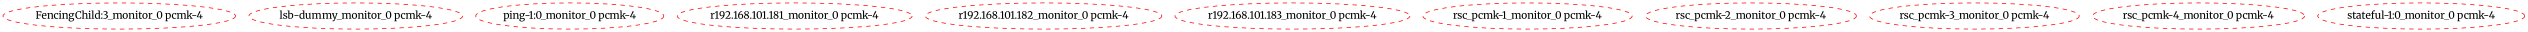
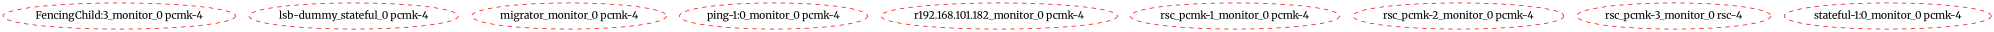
node "lsb-dummy_monitor_0 pcmk-4": label "lsb-dummy_monitor_0 pcmk-4" -> "lsb-dummy_stateful_0 pcmk-4"
node "migrator_monitor_0 pcmk-4": added
node "r192.168.101.181_monitor_0 pcmk-4": removed
node "r192.168.101.183_monitor_0 pcmk-4": removed
node "rsc_pcmk-3_monitor_0 pcmk-4": label "rsc_pcmk-3_monitor_0 pcmk-4" -> "rsc_pcmk-3_monitor_0 rsc-4"
node "rsc_pcmk-4_monitor_0 pcmk-4": removed
